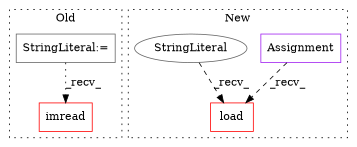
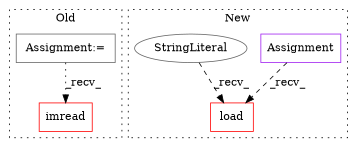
node "StringLiteral:=": label "StringLiteral:=" -> "Assignment:="
